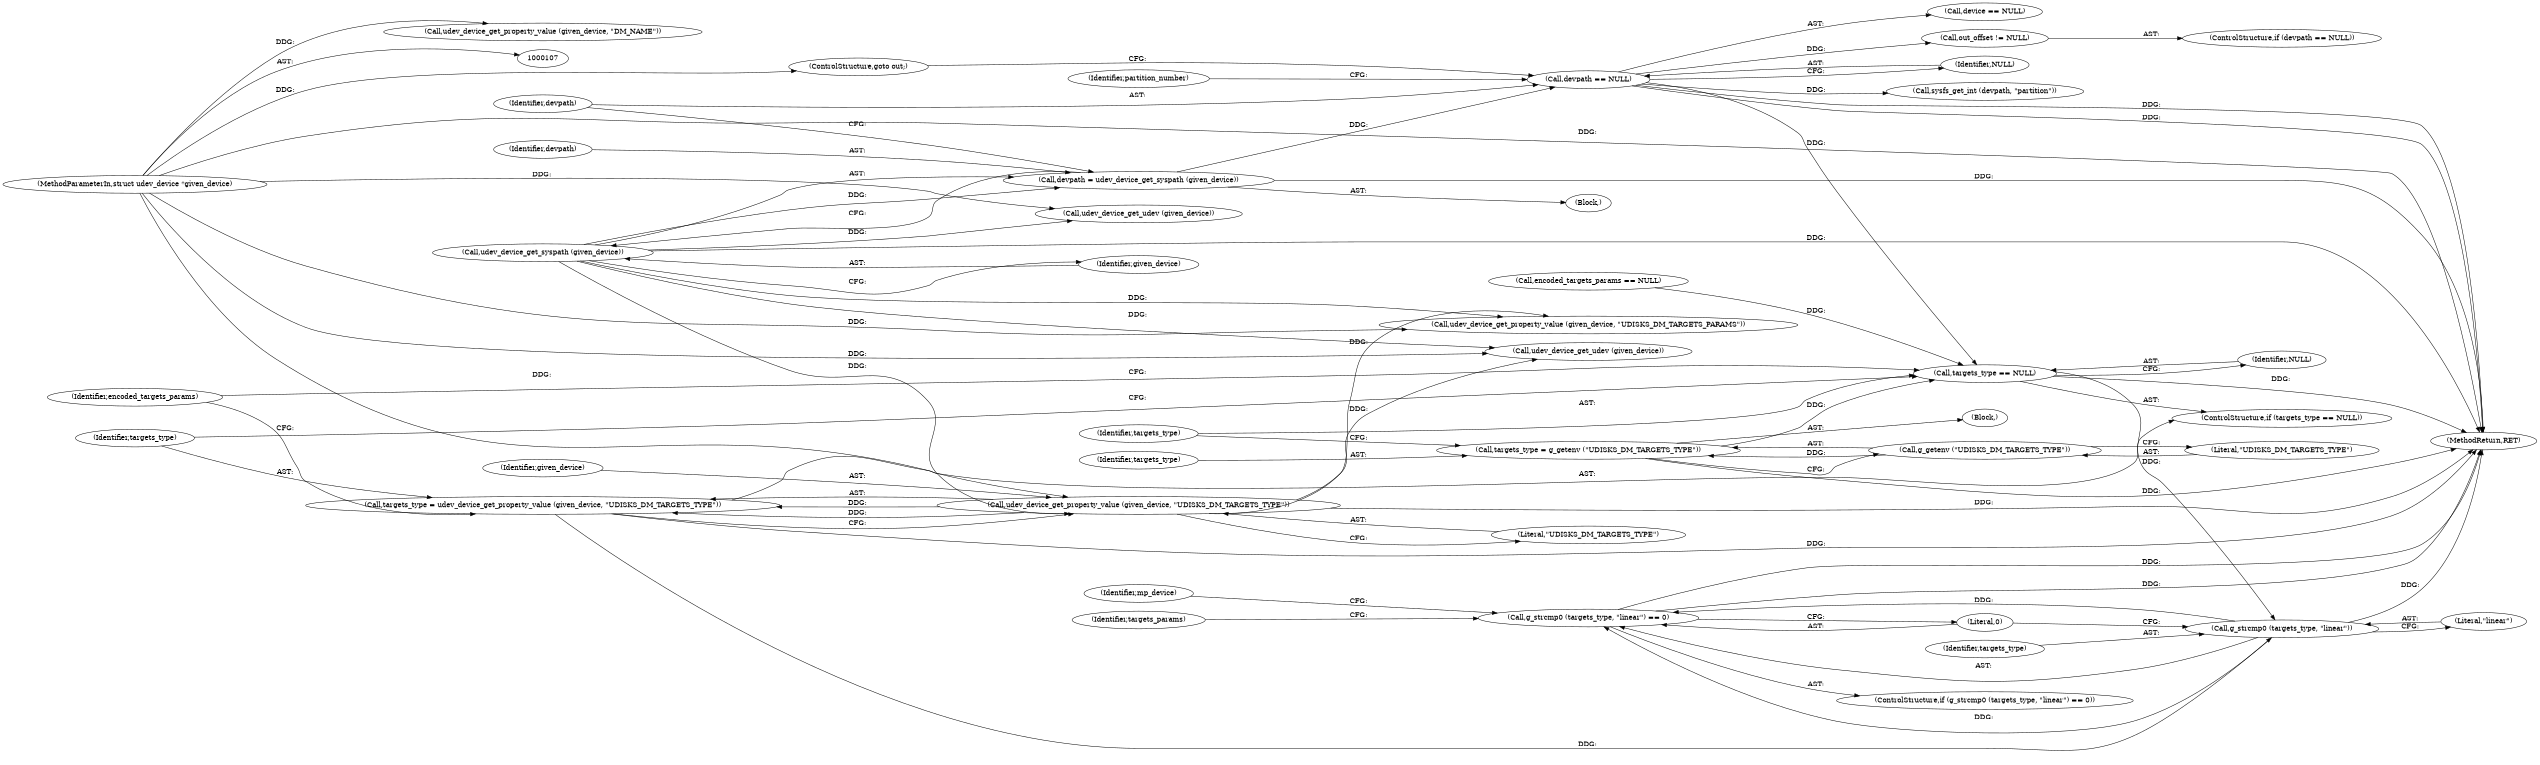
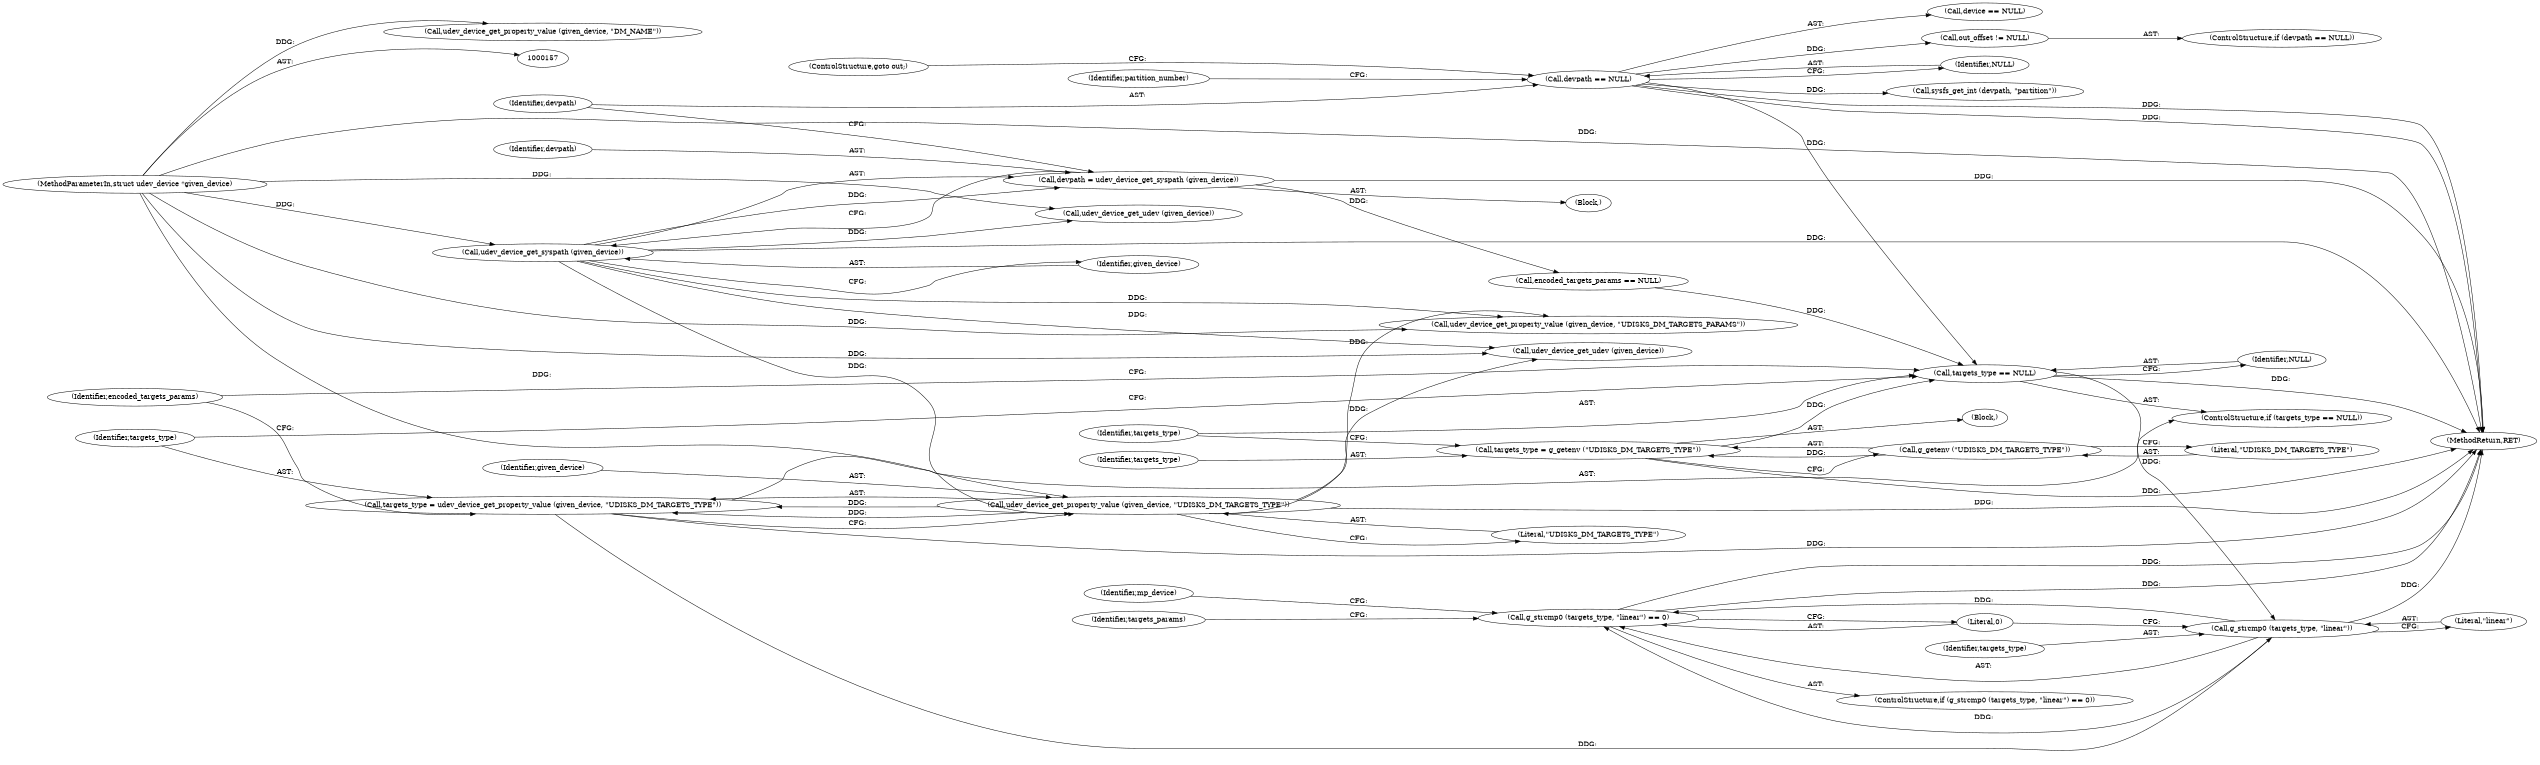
node "1000107": label "1000107" -> "1000157"
edge "(MethodParameterIn,struct udev_device *given_device)" -> "(ControlStructure,goto out;)": now "(MethodParameterIn,struct udev_device *given_device)" -> "(Call,udev_device_get_syspath (given_device))"
edge "(Call,devpath = udev_device_get_syspath (given_device))" -> "(Call,devpath == NULL)": now "(Call,devpath = udev_device_get_syspath (given_device))" -> "(Call,encoded_targets_params == NULL)"
